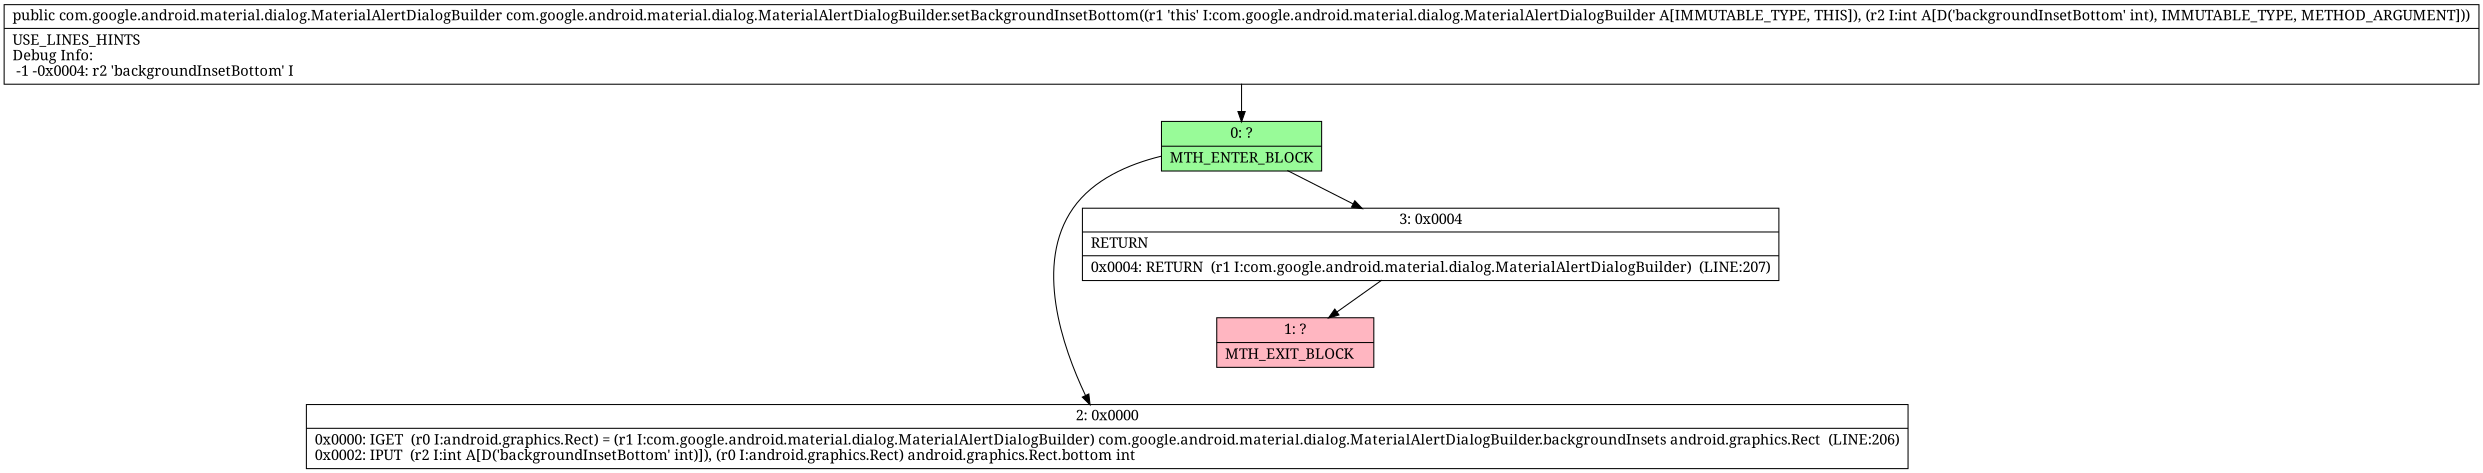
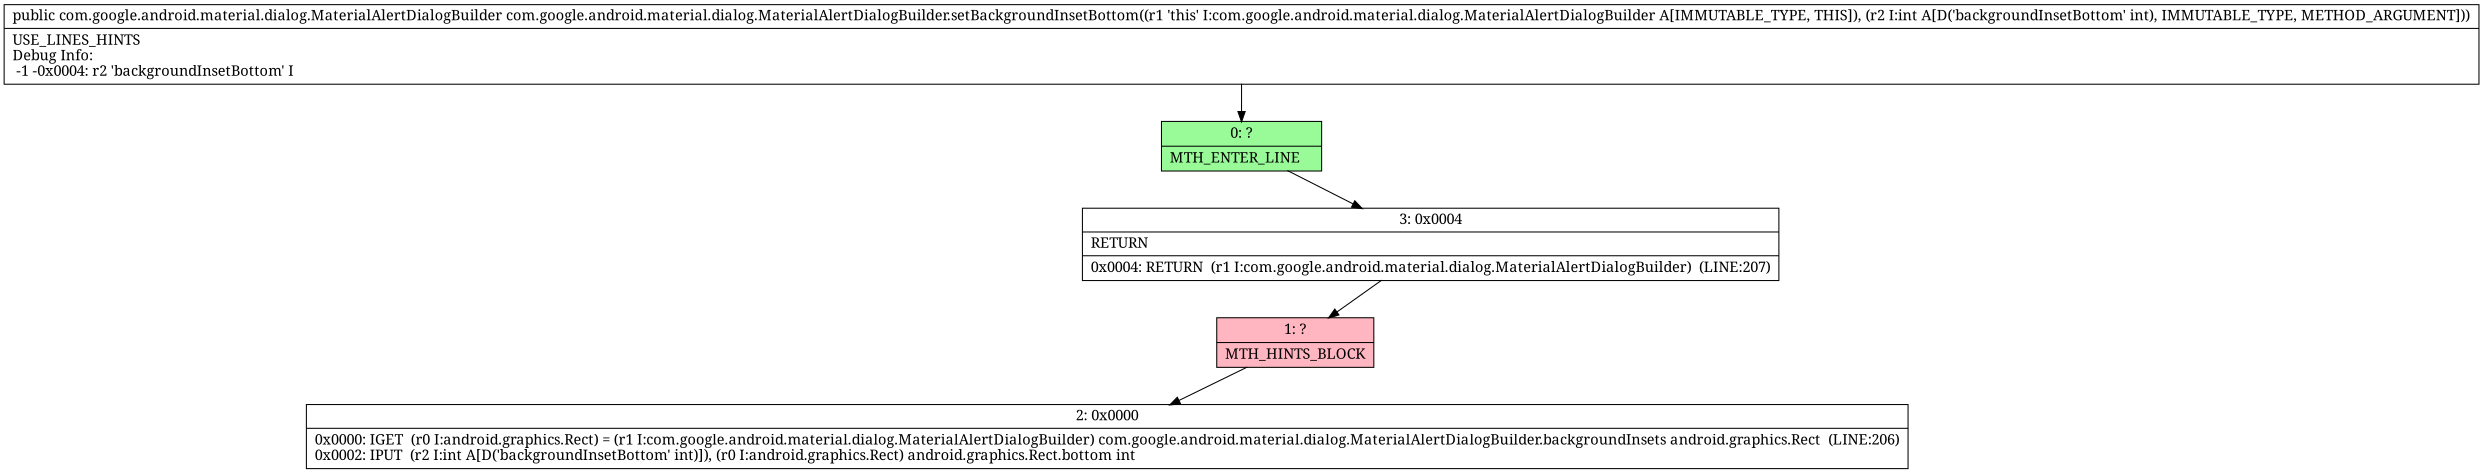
node "0: ?": text "MTH_ENTER_BLOCK" -> "MTH_ENTER_LINE"
edge "0: ?" -> "2: 0x0000": now "1: ?" -> "2: 0x0000"
node "1: ?": text "MTH_EXIT_BLOCK" -> "MTH_HINTS_BLOCK"
